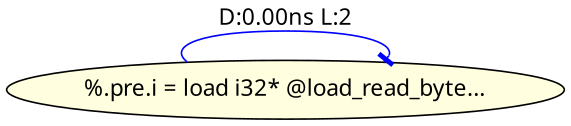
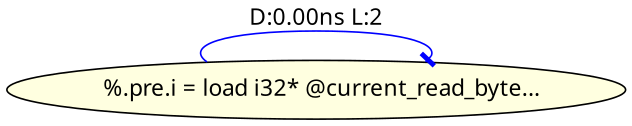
node "%.pre.i = load i32* @load_read_byte...": label "%.pre.i = load i32* @load_read_byte..." -> "%.pre.i = load i32* @current_read_byte..."
